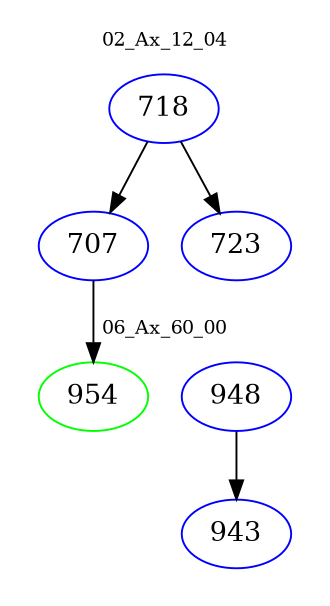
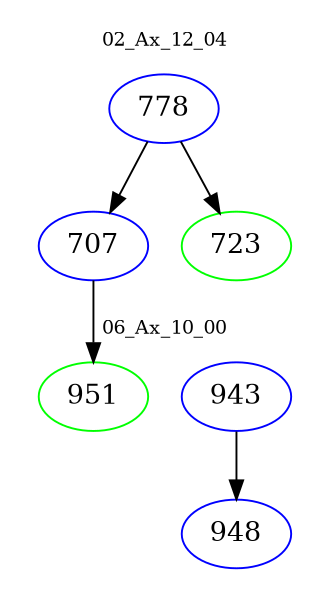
node "718": label "718" -> "778"
node "723": color blue -> green
cluster "06_Ax_60_00": label "06_Ax_60_00" -> "06_Ax_10_00"
node "954": label "954" -> "951"
edge "948" -> "943": reversed
